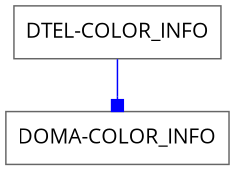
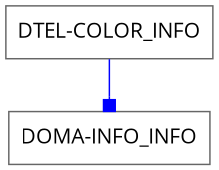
node "DOMA-COLOR_INFO": label "DOMA-COLOR_INFO" -> "DOMA-INFO_INFO"
